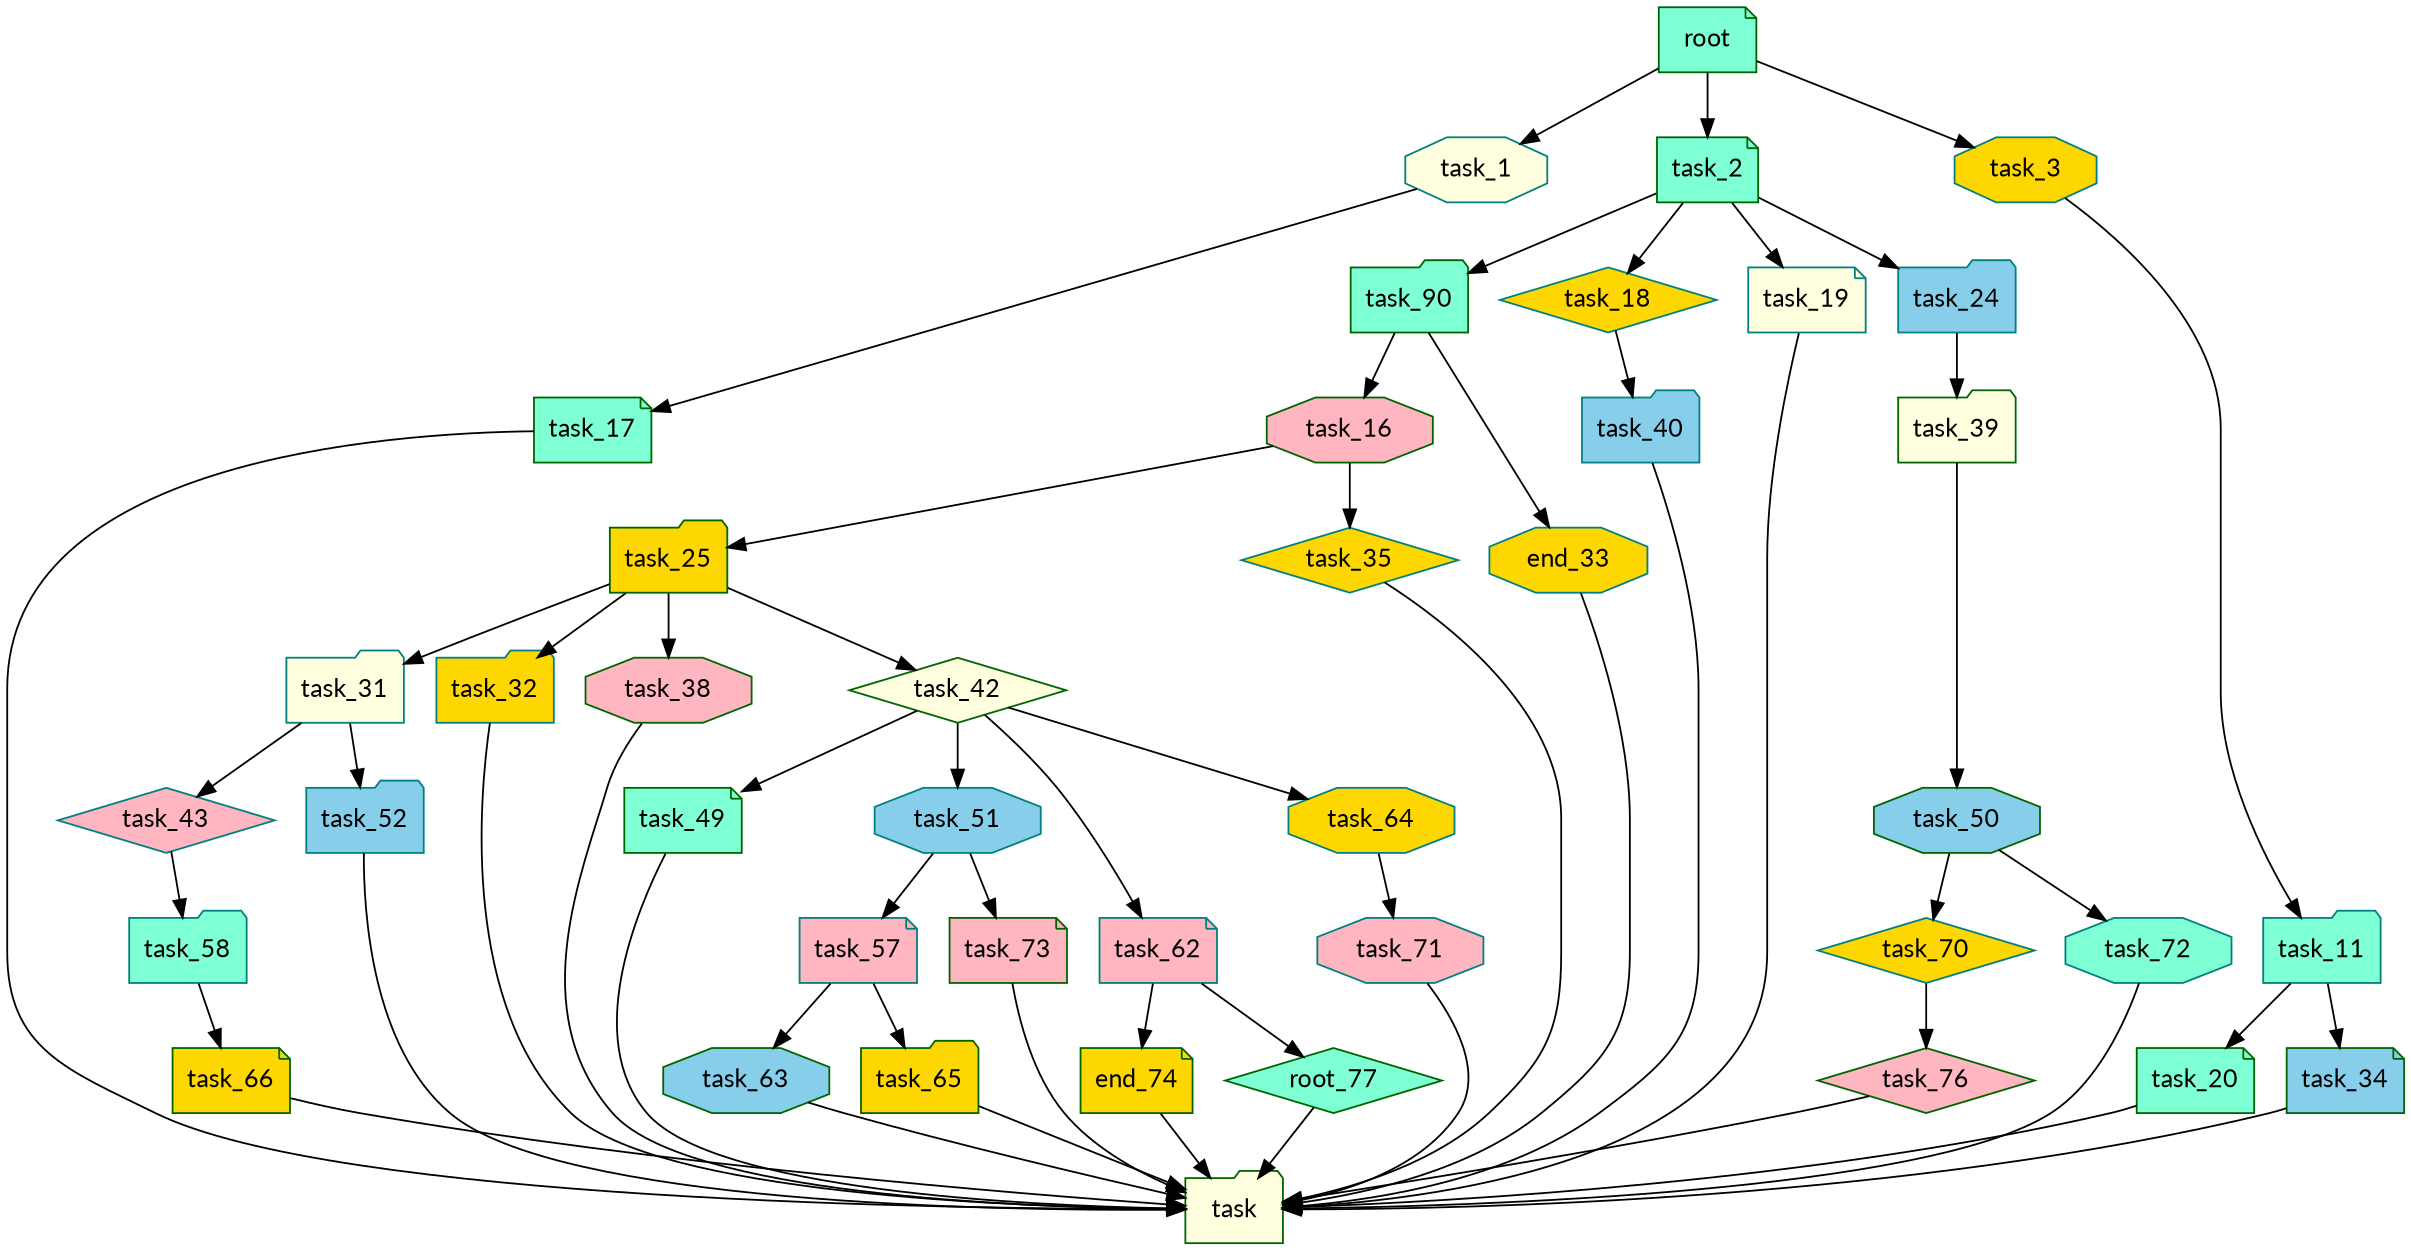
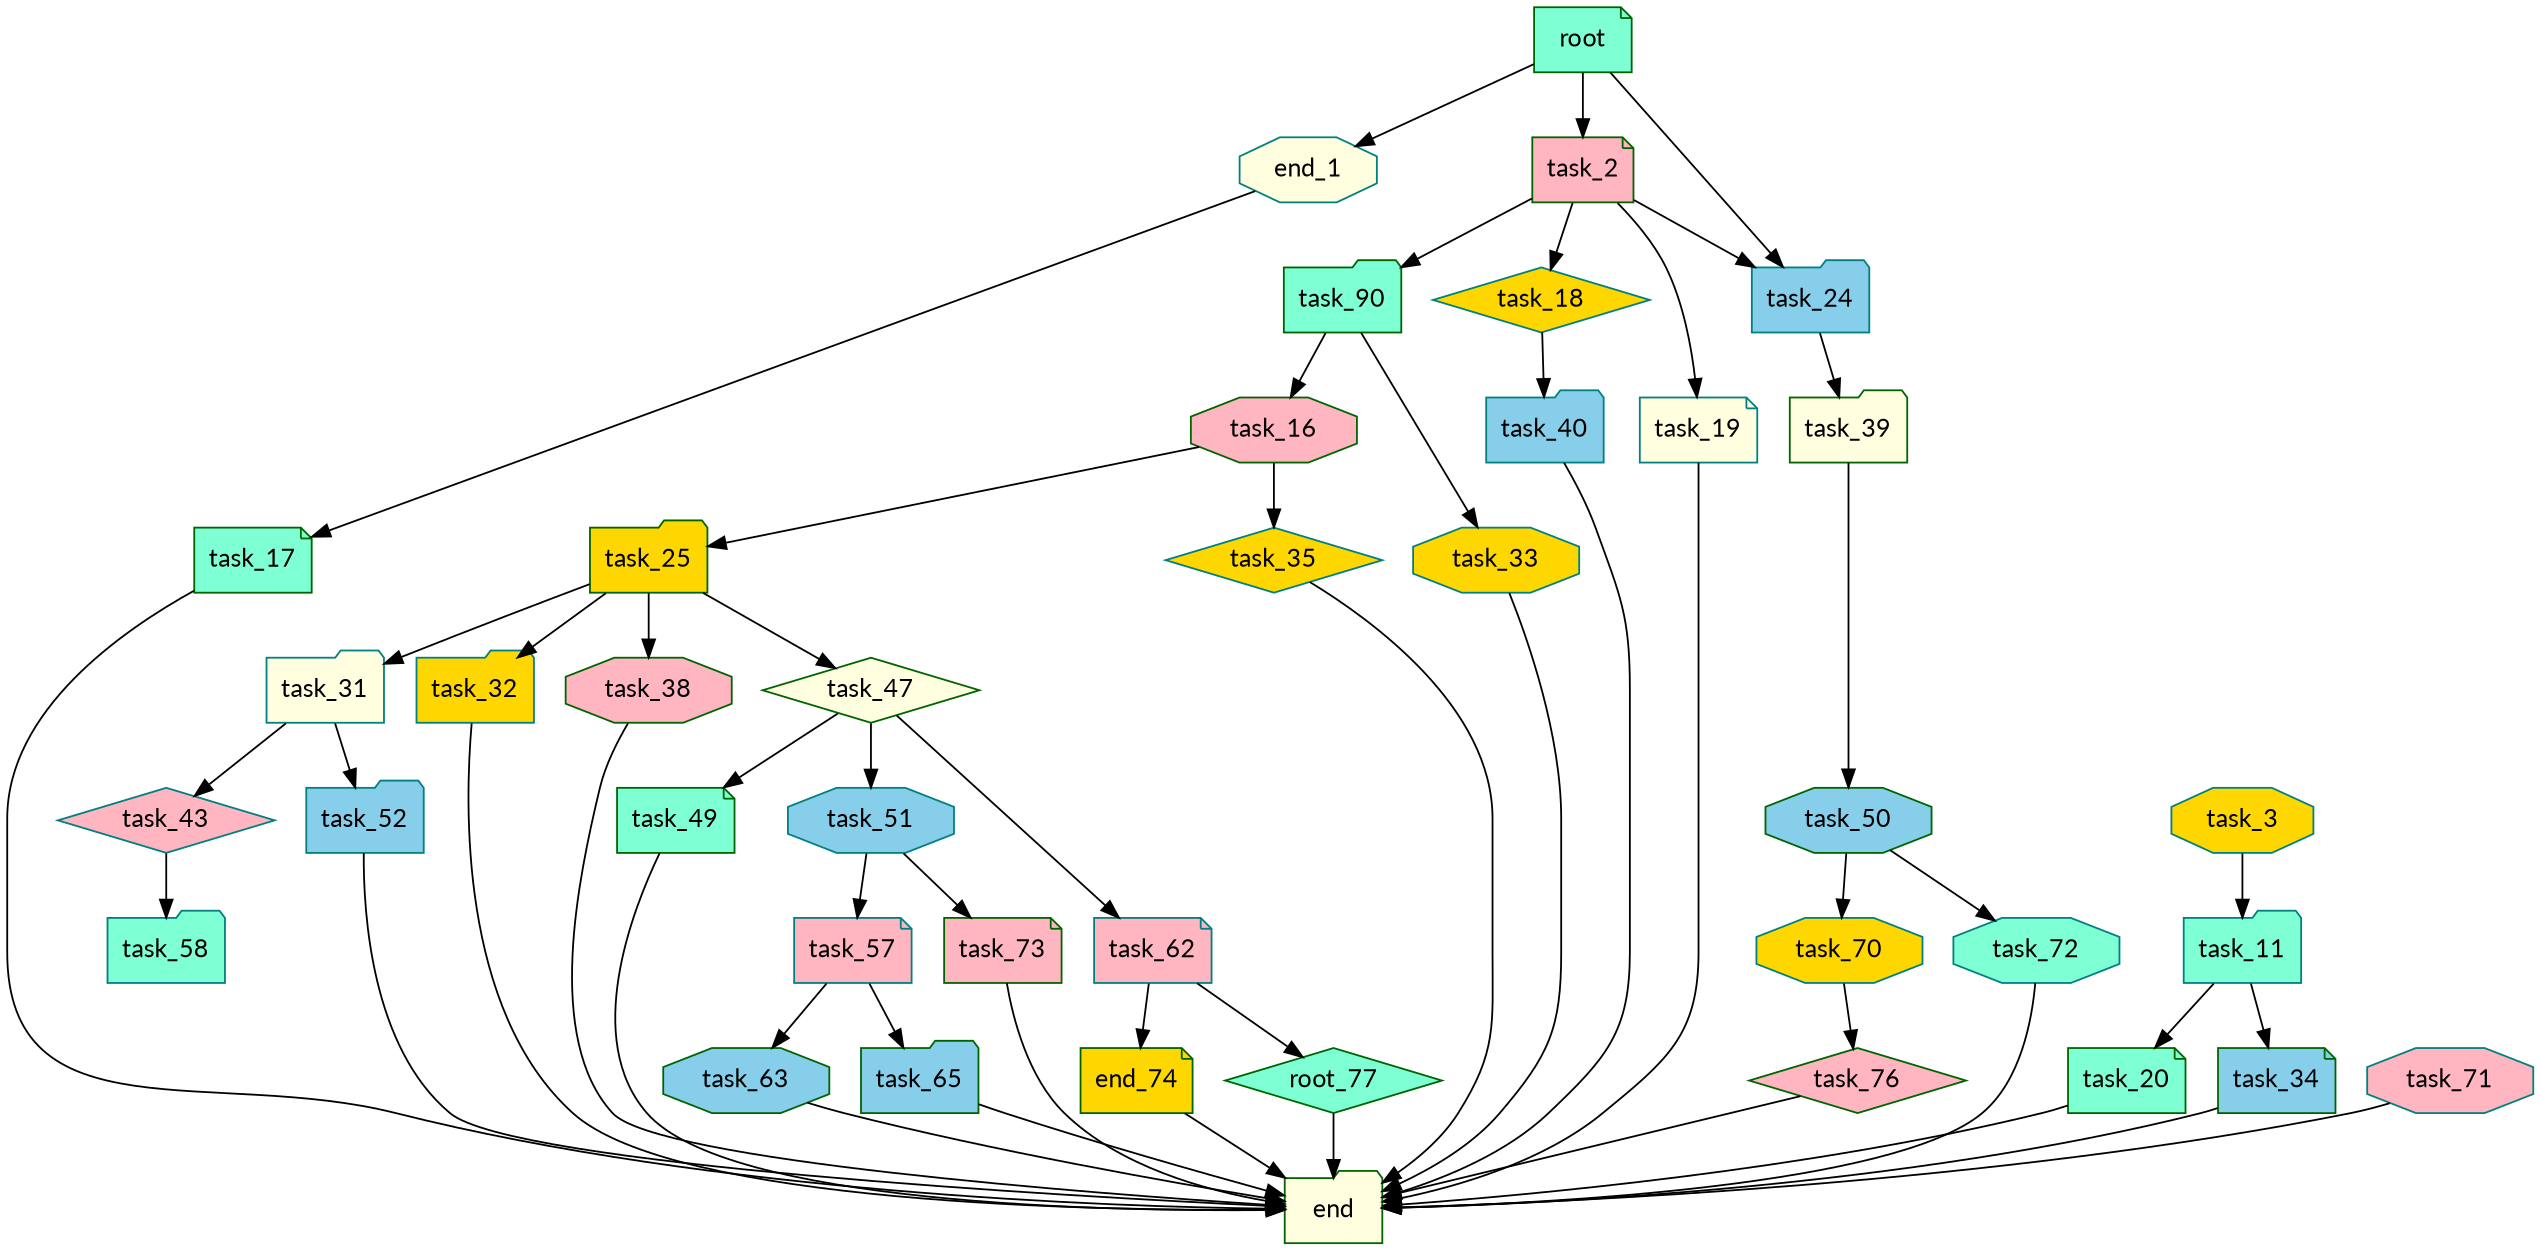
edge "root" -> "task_3": now "root" -> "task_24"
node "task_1": label "task_1" -> "end_1"
node "task_2": fillcolor aquamarine -> lightpink
node "end_33": label "end_33" -> "task_33"
node "task_42": label "task_42" -> "task_47"
node "task_64": removed
node "task_70": shape diamond -> octagon
node "task_66": removed
node "task_65": fillcolor gold -> skyblue
node "task": label "task" -> "end"
